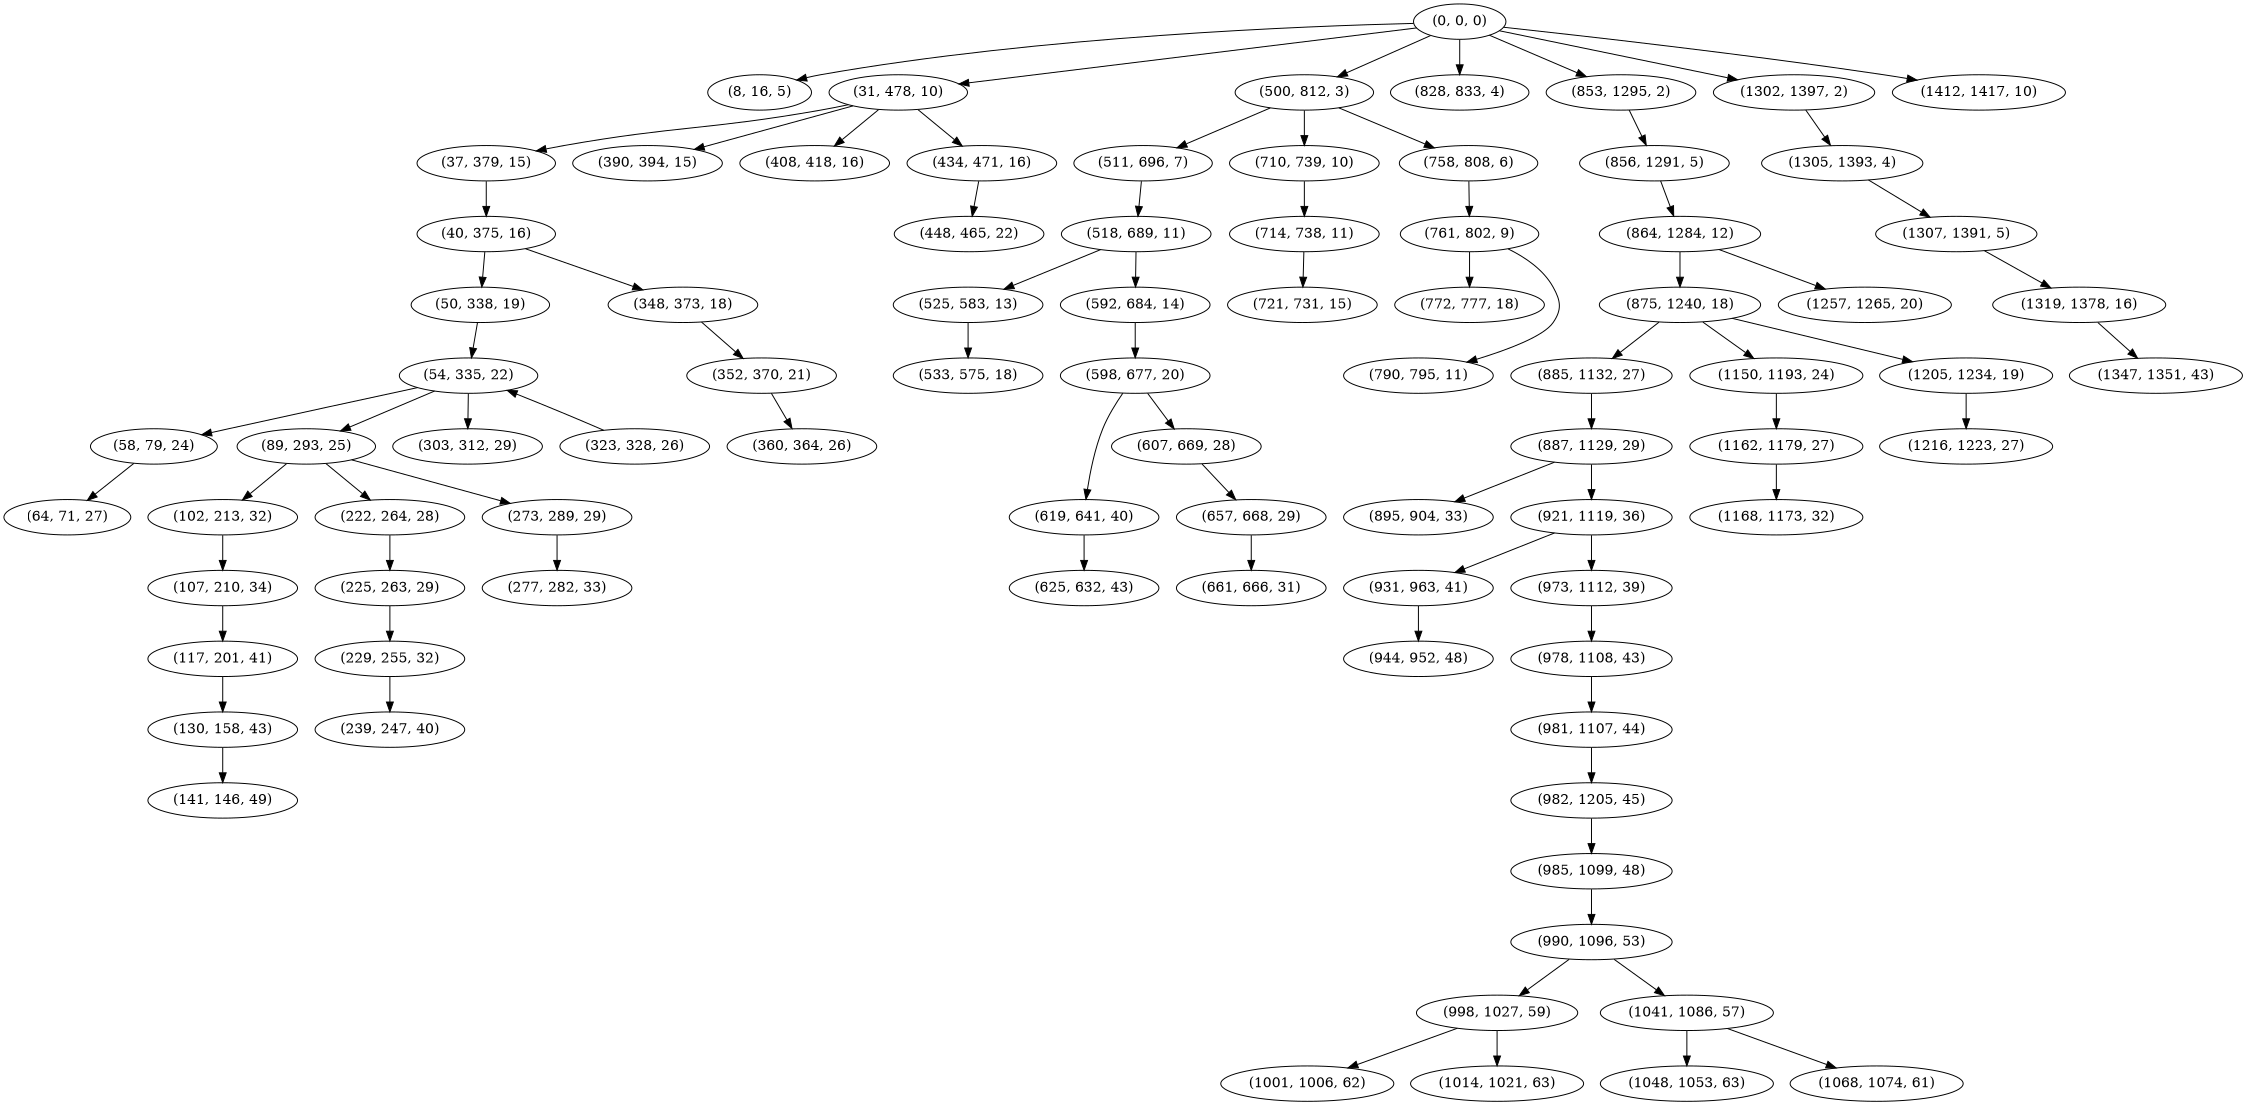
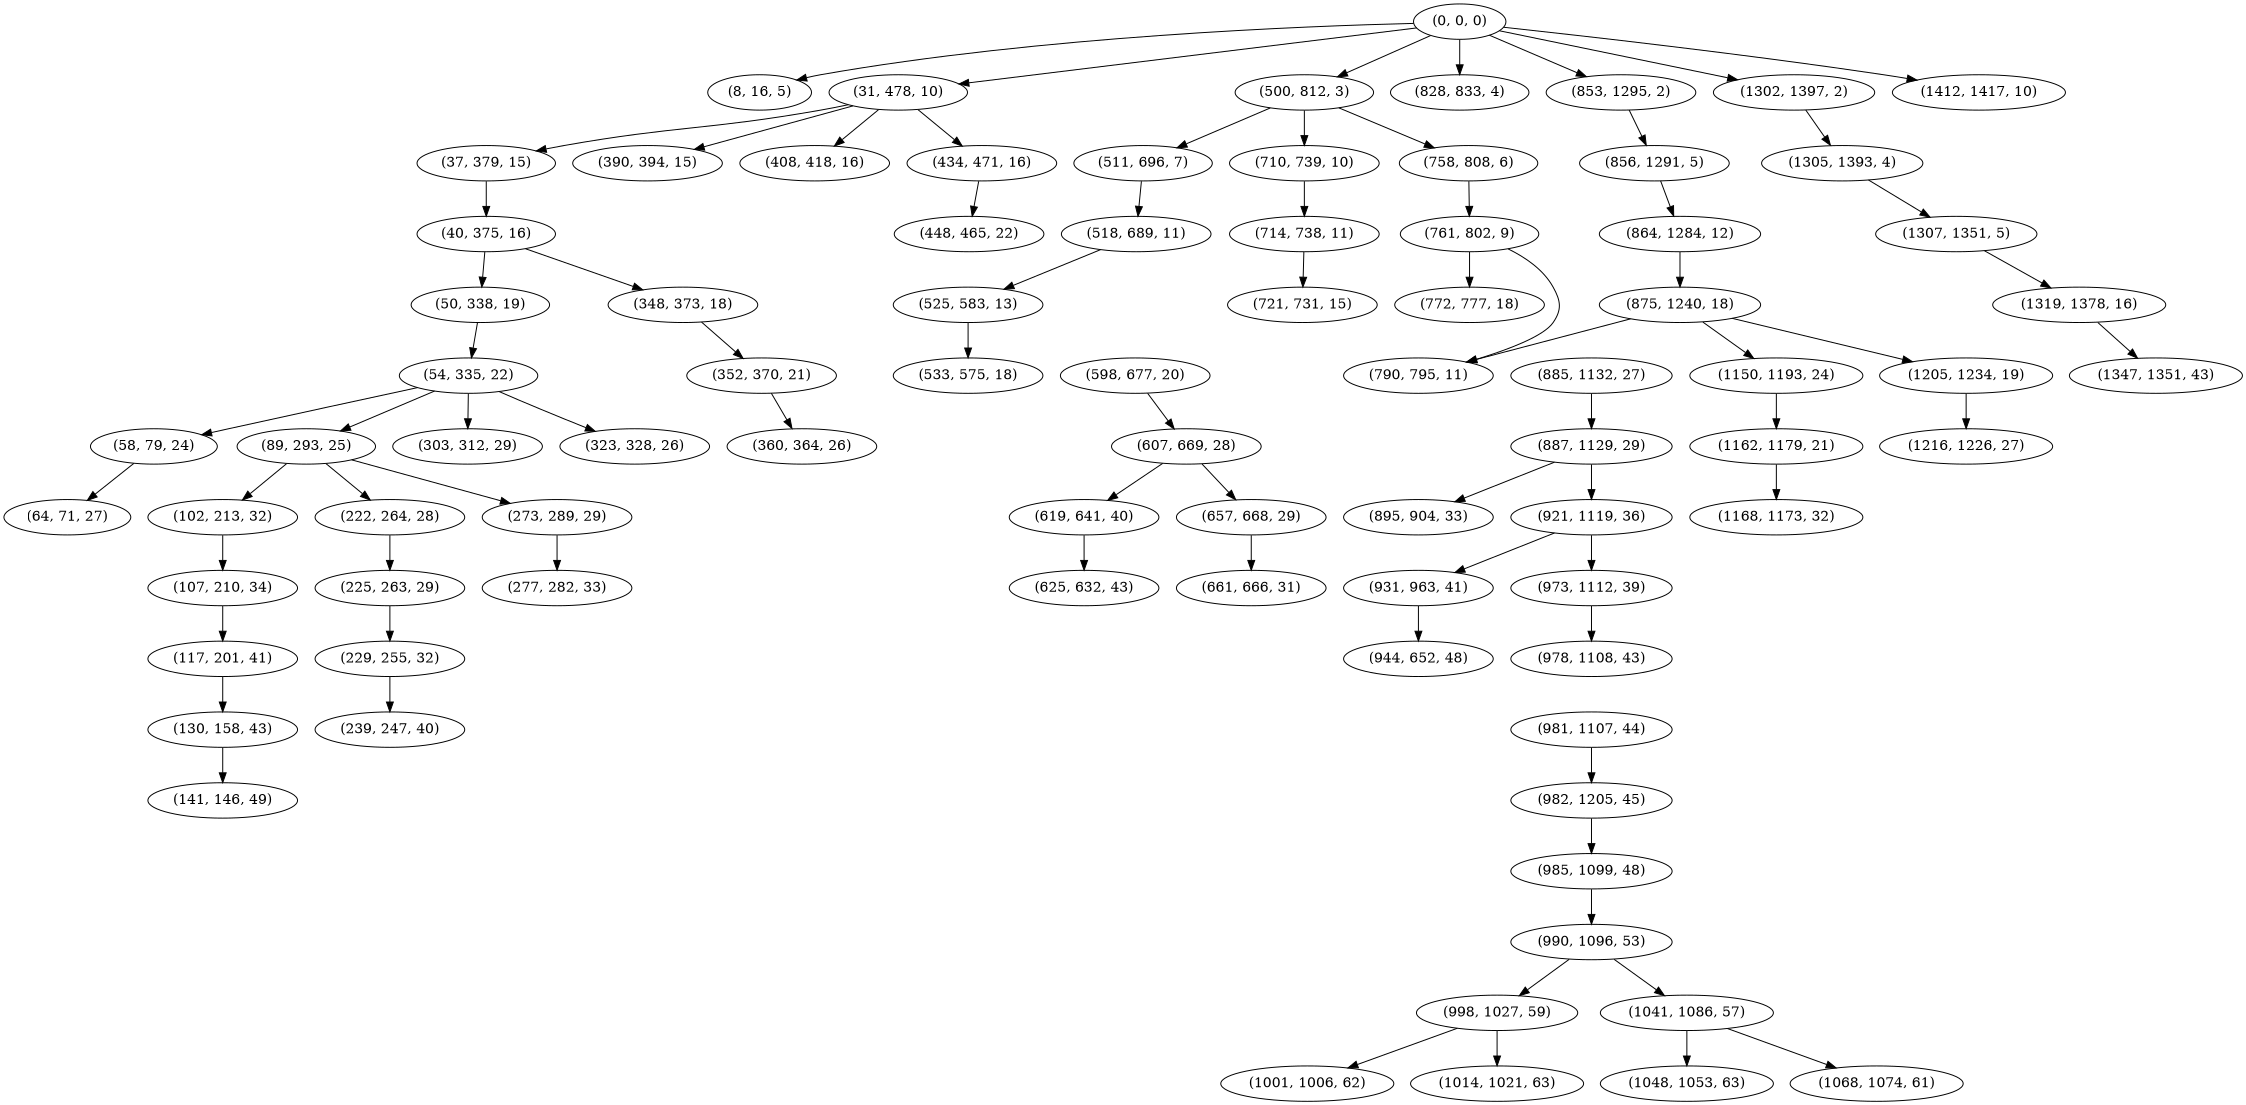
node "(1307, 1391, 5)": label "(1307, 1391, 5)" -> "(1307, 1351, 5)"
node "(592, 684, 14)": removed
node "(1257, 1265, 20)": removed
edge "(875, 1240, 18)" -> "(885, 1132, 27)": now "(875, 1240, 18)" -> "(790, 795, 11)"
edge "(323, 328, 26)" -> "(54, 335, 22)": reversed
edge "(598, 677, 20)" -> "(619, 641, 40)": now "(607, 669, 28)" -> "(619, 641, 40)"
node "(1162, 1179, 27)": label "(1162, 1179, 27)" -> "(1162, 1179, 21)"
node "(1216, 1223, 27)": label "(1216, 1223, 27)" -> "(1216, 1226, 27)"
node "(944, 952, 48)": label "(944, 952, 48)" -> "(944, 652, 48)"
edge "(978, 1108, 43)" -> "(981, 1107, 44)": removed
